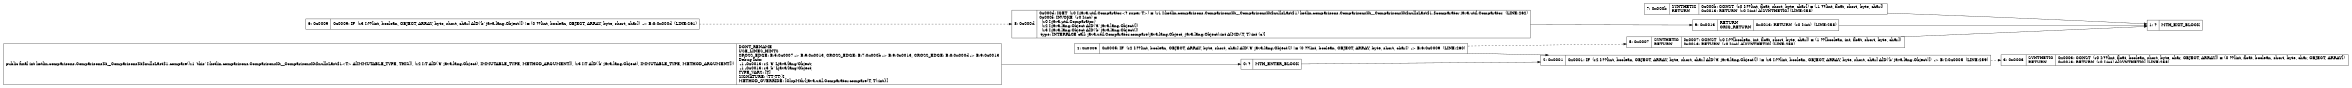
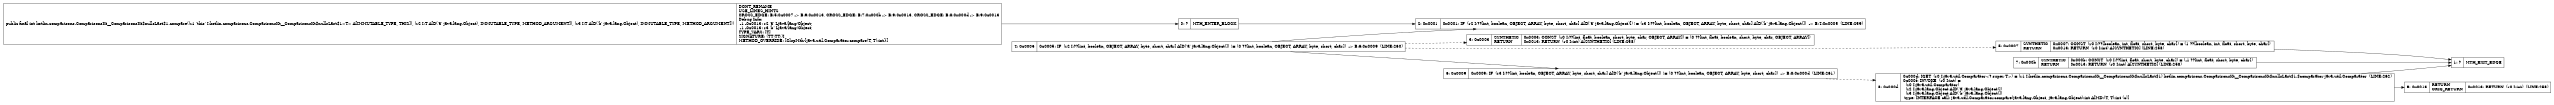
edge "9: 0x0013" -> "1: ?": now "8: 0x000d" -> "1: ?"
node "1: ?": text "MTH_EXIT_BLOCK" -> "MTH_EXIT_EDGE"
edge "4: 0x0005" -> "6: 0x0009": added
edge "2: 0x0001" -> "3: 0x0003": now "4: 0x0005" -> "3: 0x0003"
